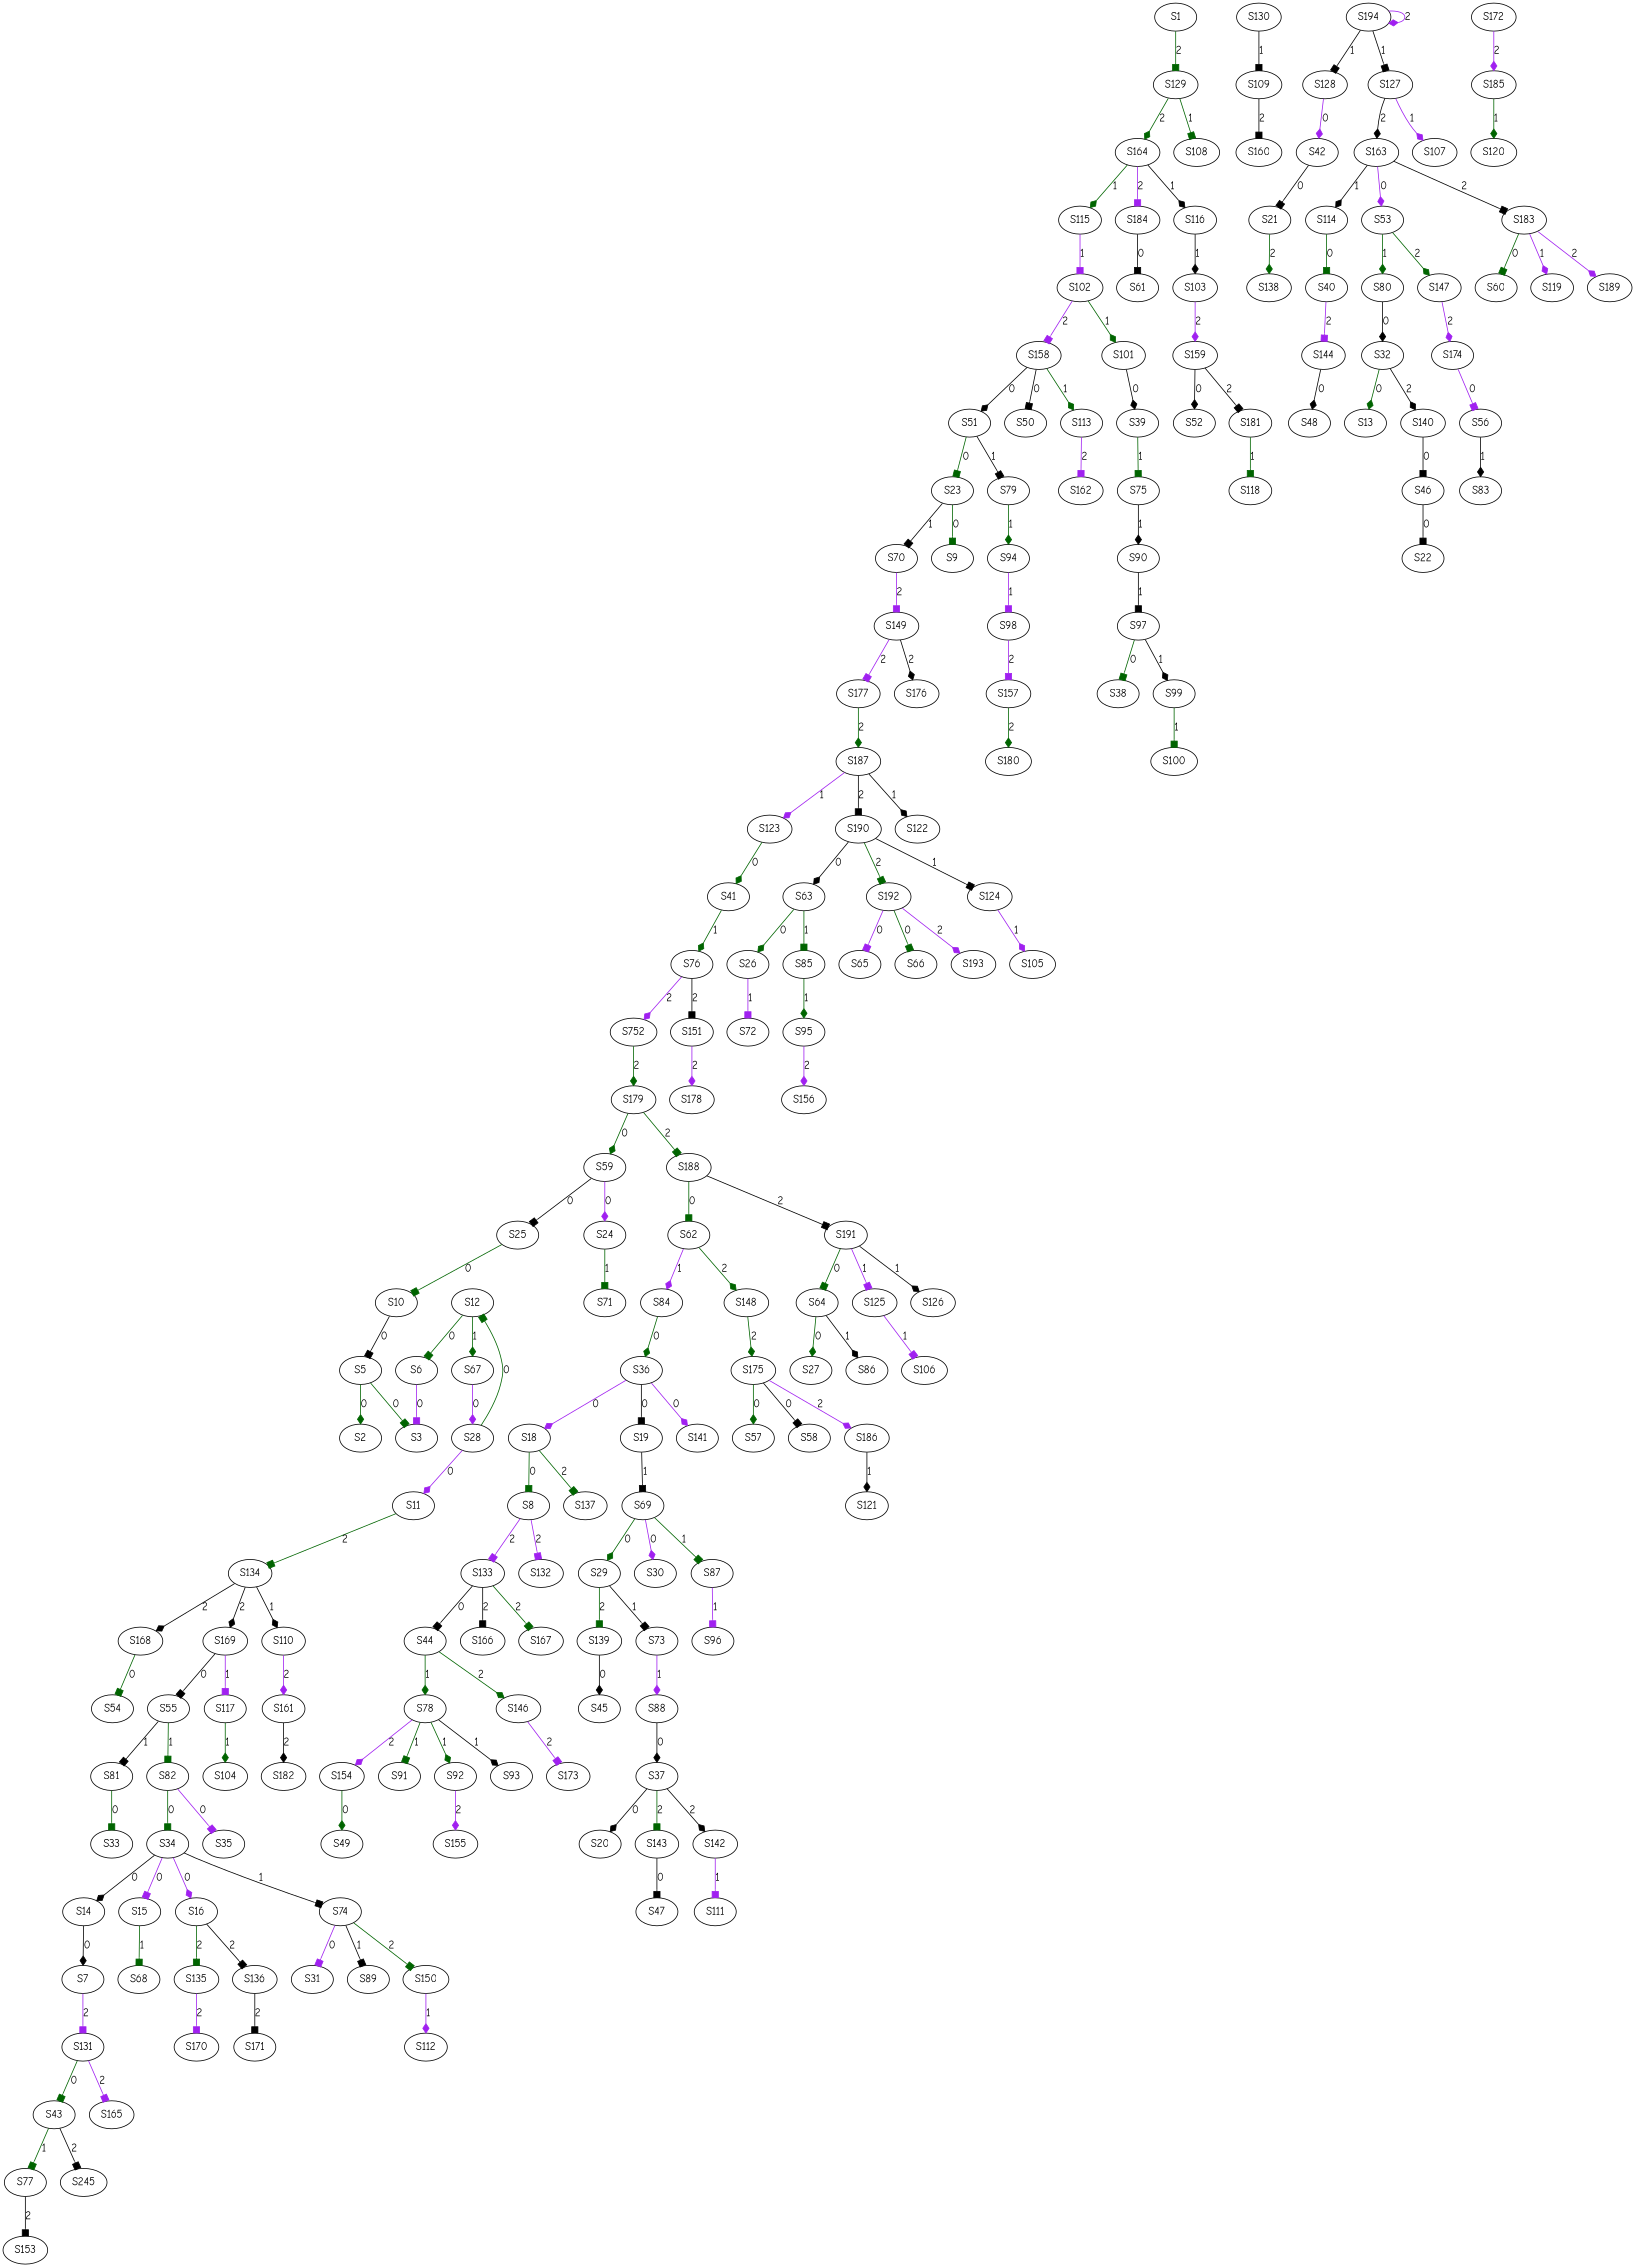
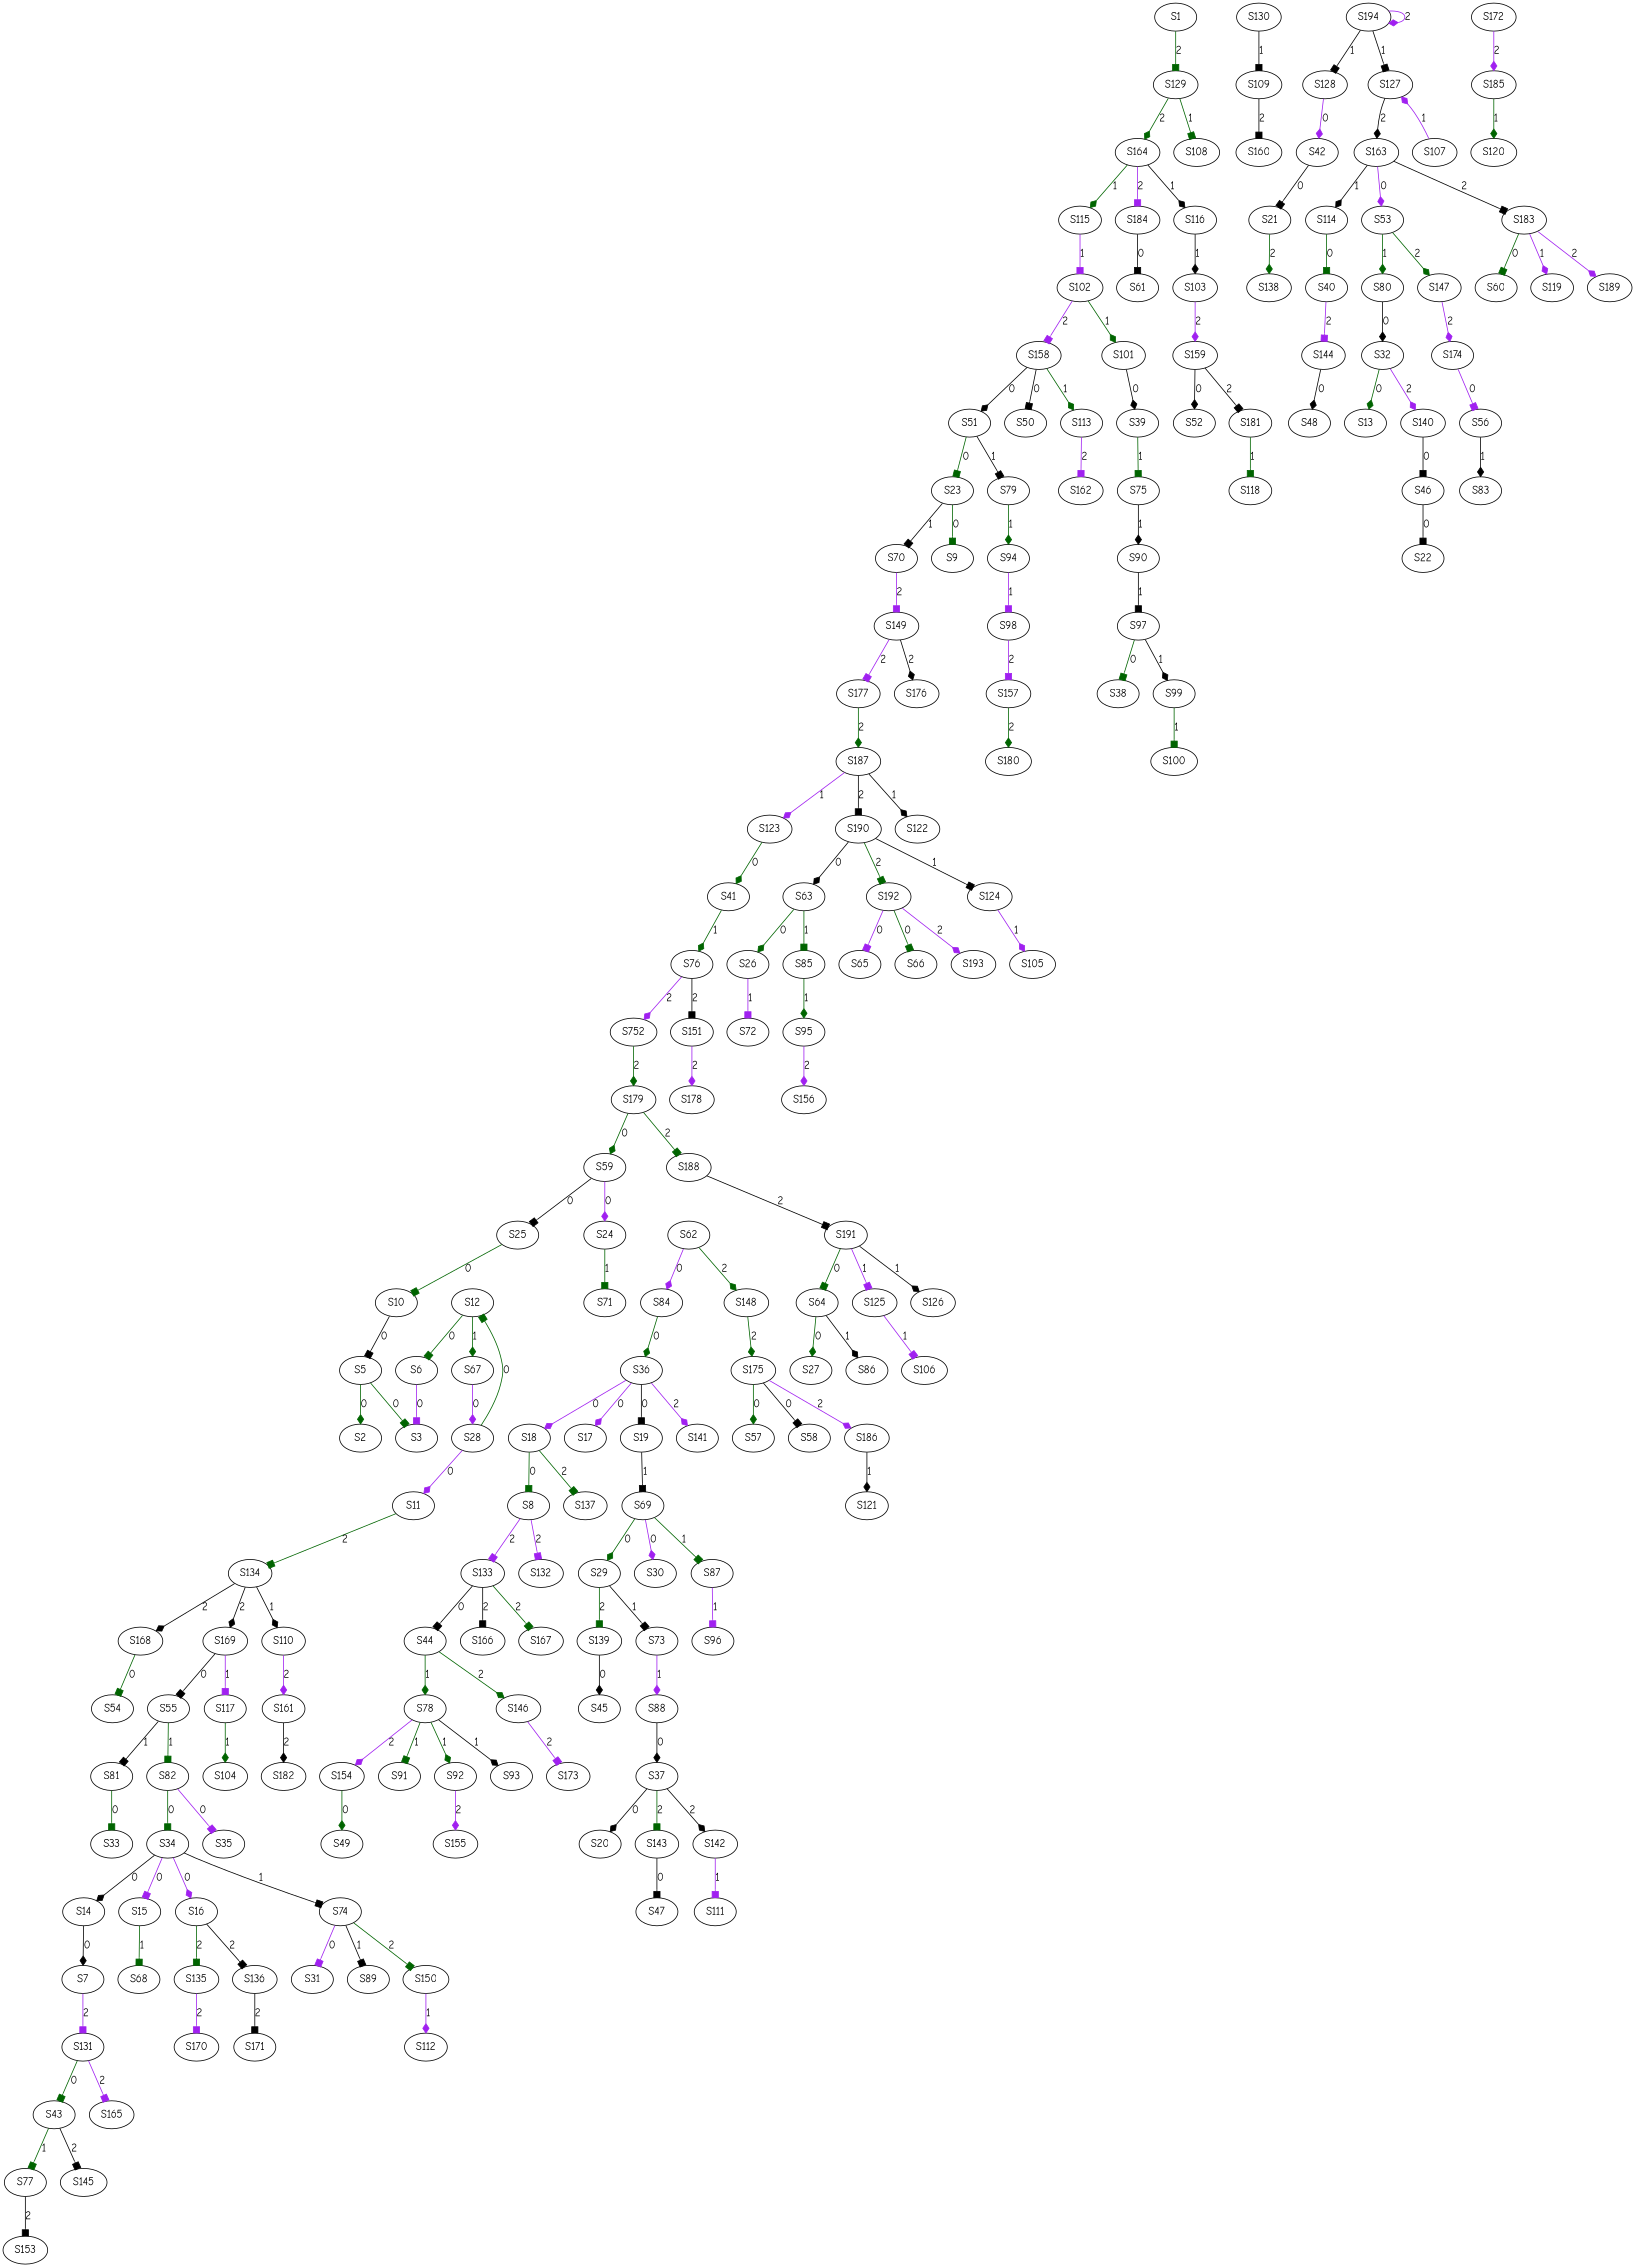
edge "S127" -> "S107": reversed
edge "S32" -> "S140": color black -> purple
edge "S188" -> "S62": removed, label "0"
edge "S62" -> "S84": label "1" -> "0"
edge "S36" -> "S141": label "0" -> "2"
node "S17": added
node "S245": label "S245" -> "S145"
